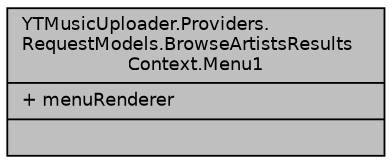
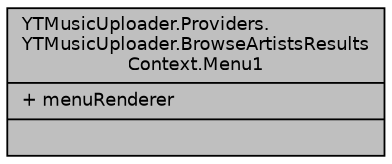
node "YTMusicUploader.Providers.": text "RequestModels.BrowseArtistsResults" -> "YTMusicUploader.BrowseArtistsResults"
